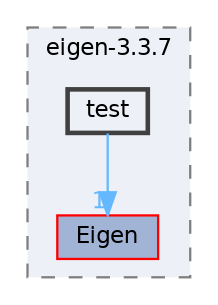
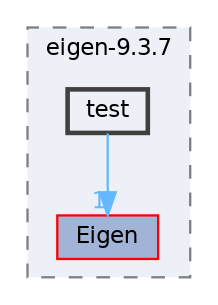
cluster "eigen-3.3.7": label "eigen-3.3.7" -> "eigen-9.3.7"
